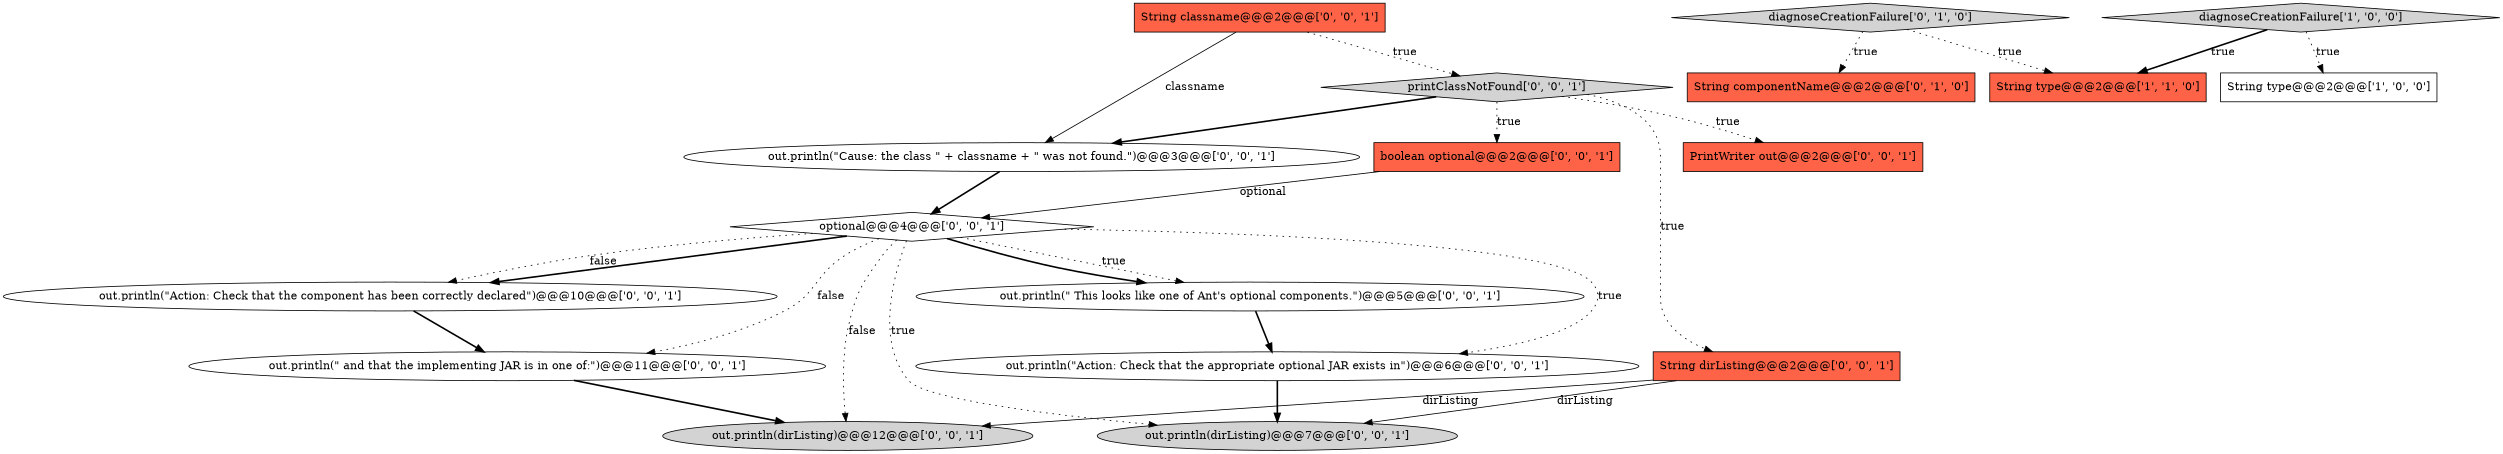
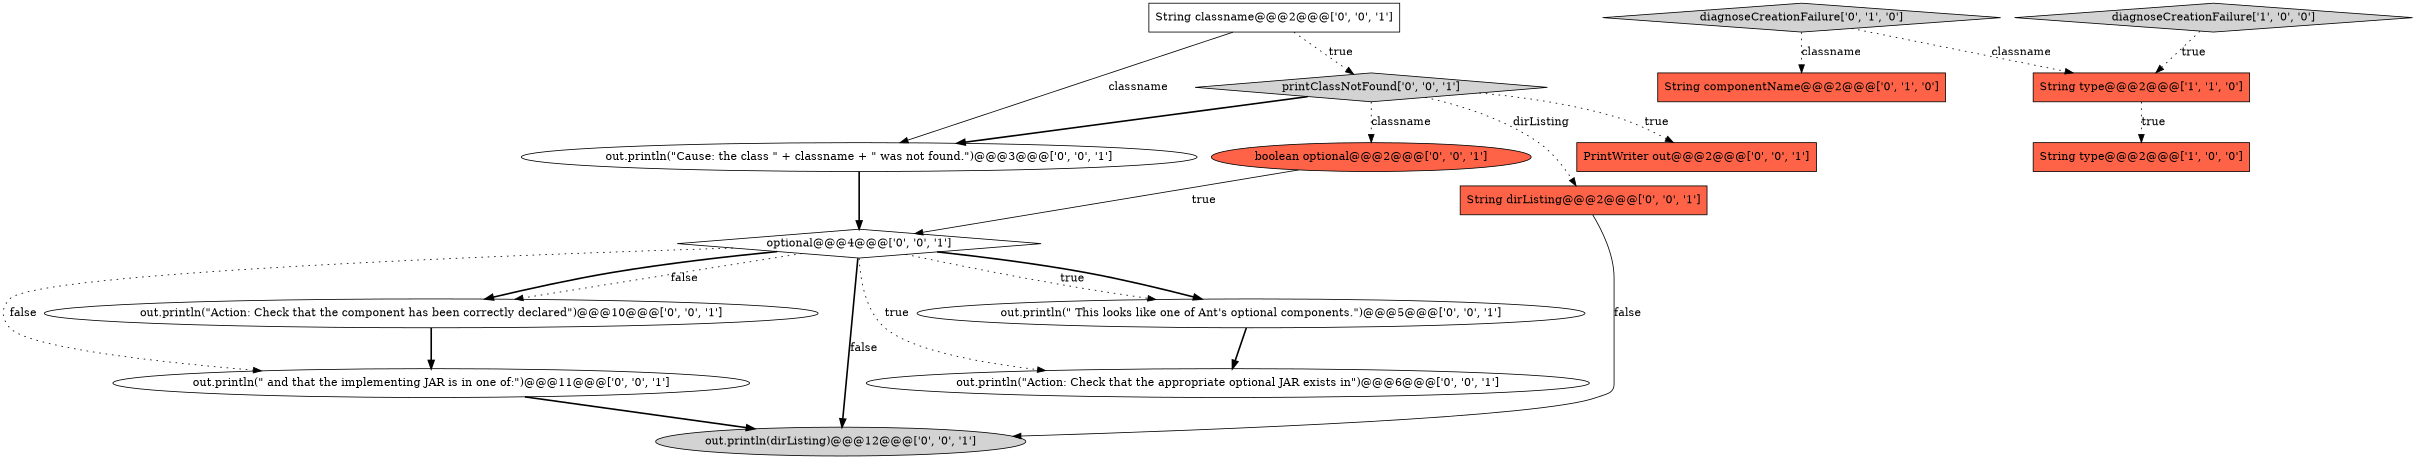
node "String classname@@@2@@@['0', '0', '1']": fillcolor tomato -> white
edge "diagnoseCreationFailure['1', '0', '0']" -> "String type@@@2@@@['1', '0', '0']": now "String type@@@2@@@['1', '1', '0']" -> "String type@@@2@@@['1', '0', '0']"
edge "diagnoseCreationFailure['1', '0', '0']" -> "String type@@@2@@@['1', '1', '0']": style bold -> dotted
edge "diagnoseCreationFailure['0', '1', '0']" -> "String componentName@@@2@@@['0', '1', '0']": label "true" -> "classname"
edge "diagnoseCreationFailure['0', '1', '0']" -> "String type@@@2@@@['1', '1', '0']": label "true" -> "classname"
node "String type@@@2@@@['1', '0', '0']": fillcolor white -> tomato
edge "printClassNotFound['0', '0', '1']" -> "boolean optional@@@2@@@['0', '0', '1']": label "true" -> "classname"
node "boolean optional@@@2@@@['0', '0', '1']": shape box -> ellipse
edge "boolean optional@@@2@@@['0', '0', '1']" -> "optional@@@4@@@['0', '0', '1']": label "optional" -> "true"
edge "printClassNotFound['0', '0', '1']" -> "String dirListing@@@2@@@['0', '0', '1']": label "true" -> "dirListing"
edge "optional@@@4@@@['0', '0', '1']" -> "out.println(dirListing)@@@12@@@['0', '0', '1']": style dotted -> bold
edge "String dirListing@@@2@@@['0', '0', '1']" -> "out.println(dirListing)@@@12@@@['0', '0', '1']": label "dirListing" -> "false"
node "out.println(dirListing)@@@7@@@['0', '0', '1']": removed
